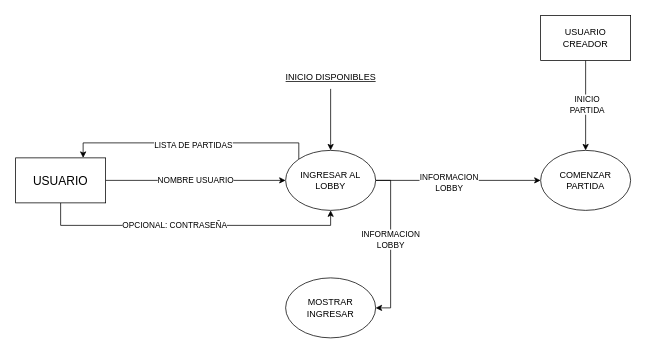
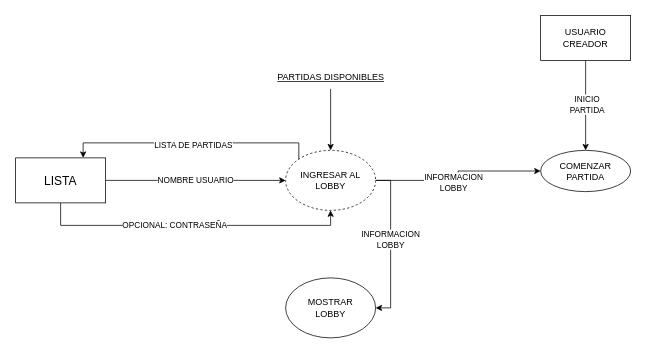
node "INICIO DISPONIBLES": label "INICIO DISPONIBLES" -> "PARTIDAS DISPONIBLES"
node "USUARIO": label "USUARIO" -> "LISTA"
node "INGRESAR AL LOBBY": style solid -> dashed
node "COMENZAR PARTIDA": size 90x60 -> 90x41
node "MOSTRAR INGRESAR": label "MOSTRAR INGRESAR" -> "MOSTRAR LOBBY"
